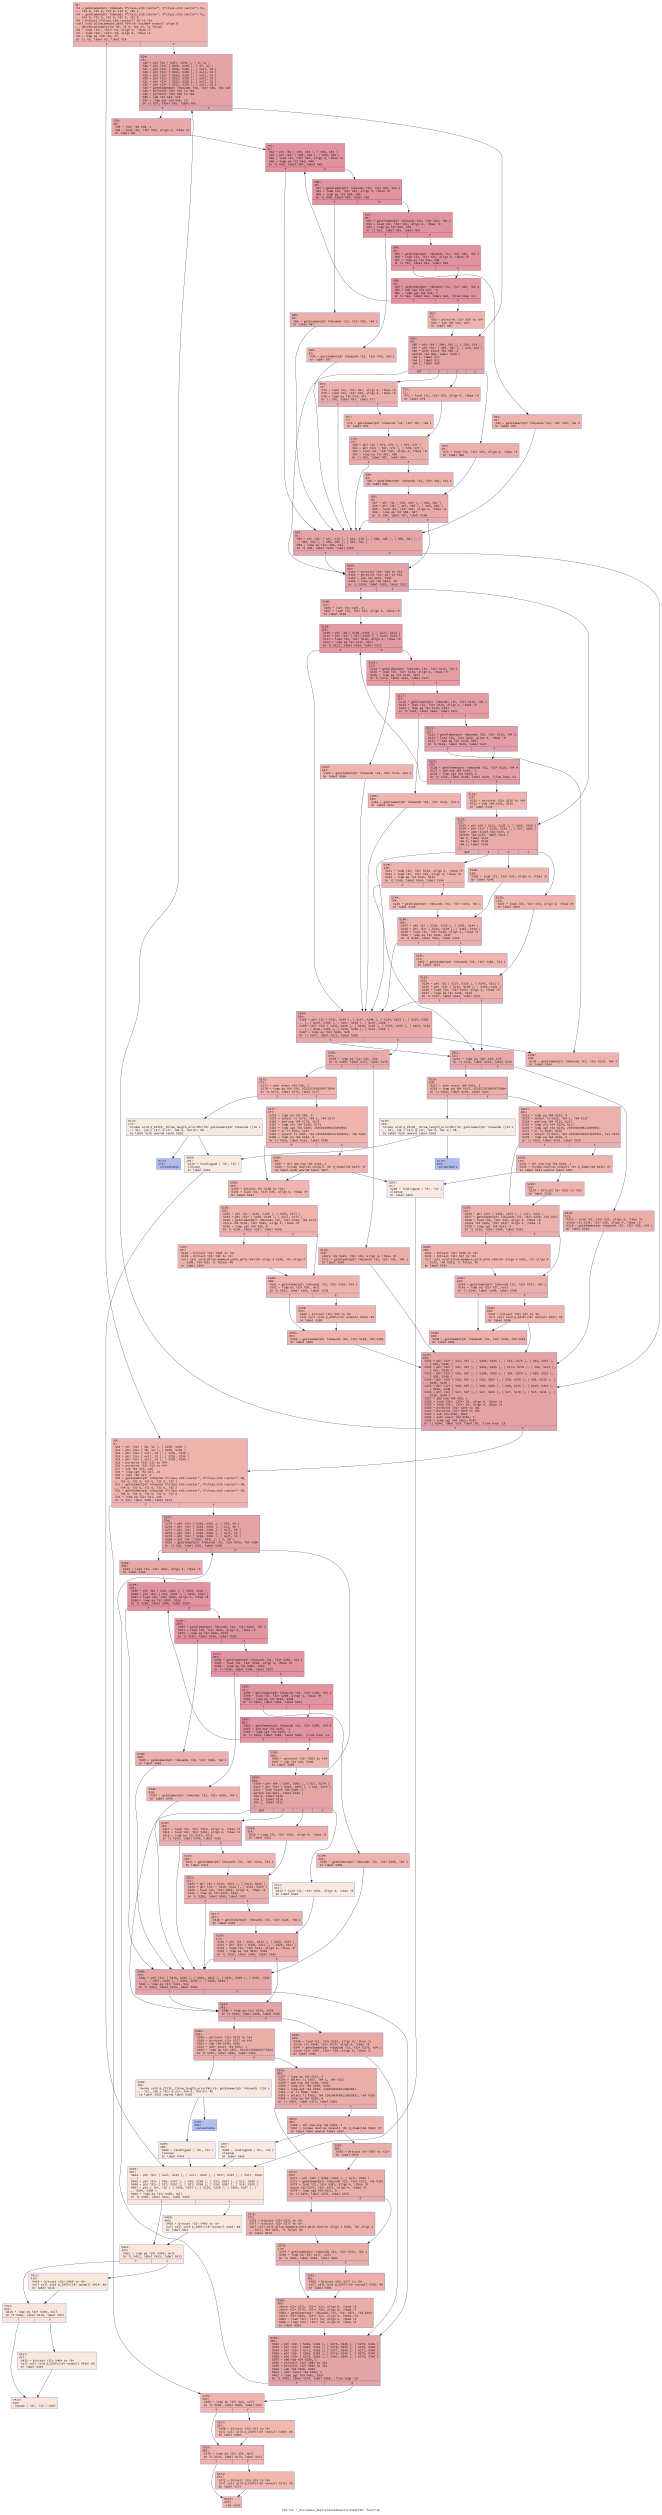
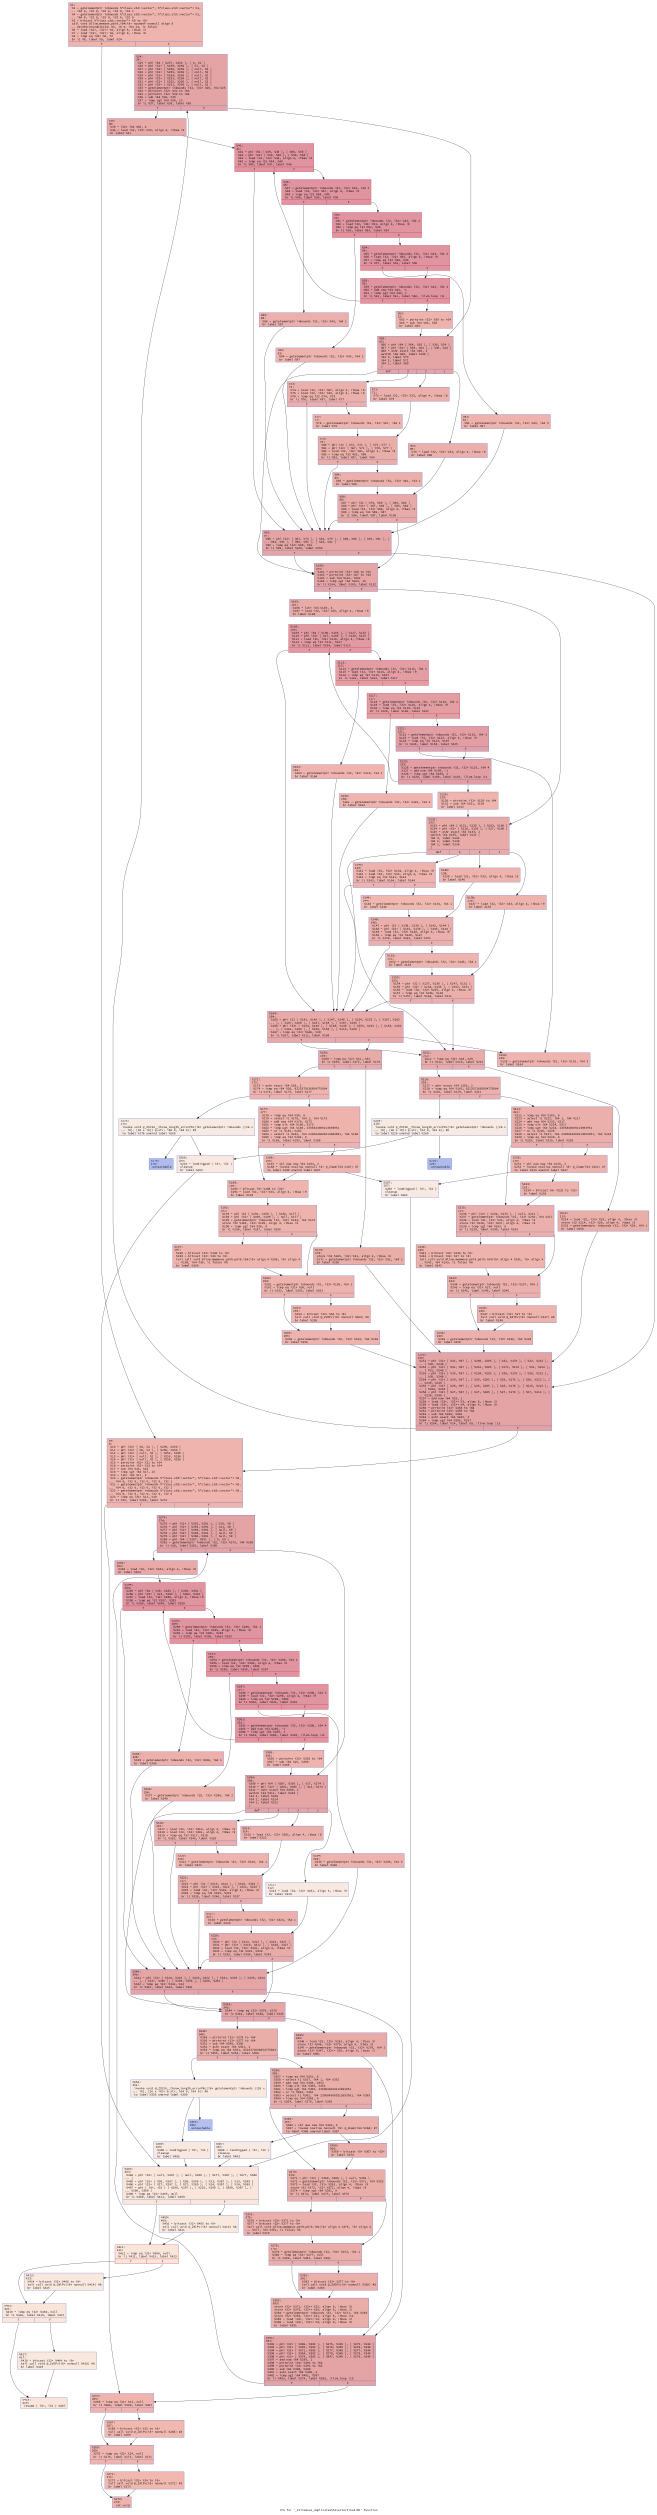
edge "%246:" -> "%250:": now "%248:" -> "%250:"
node "%411:": color #3d50c3ff -> #b70d28ff
